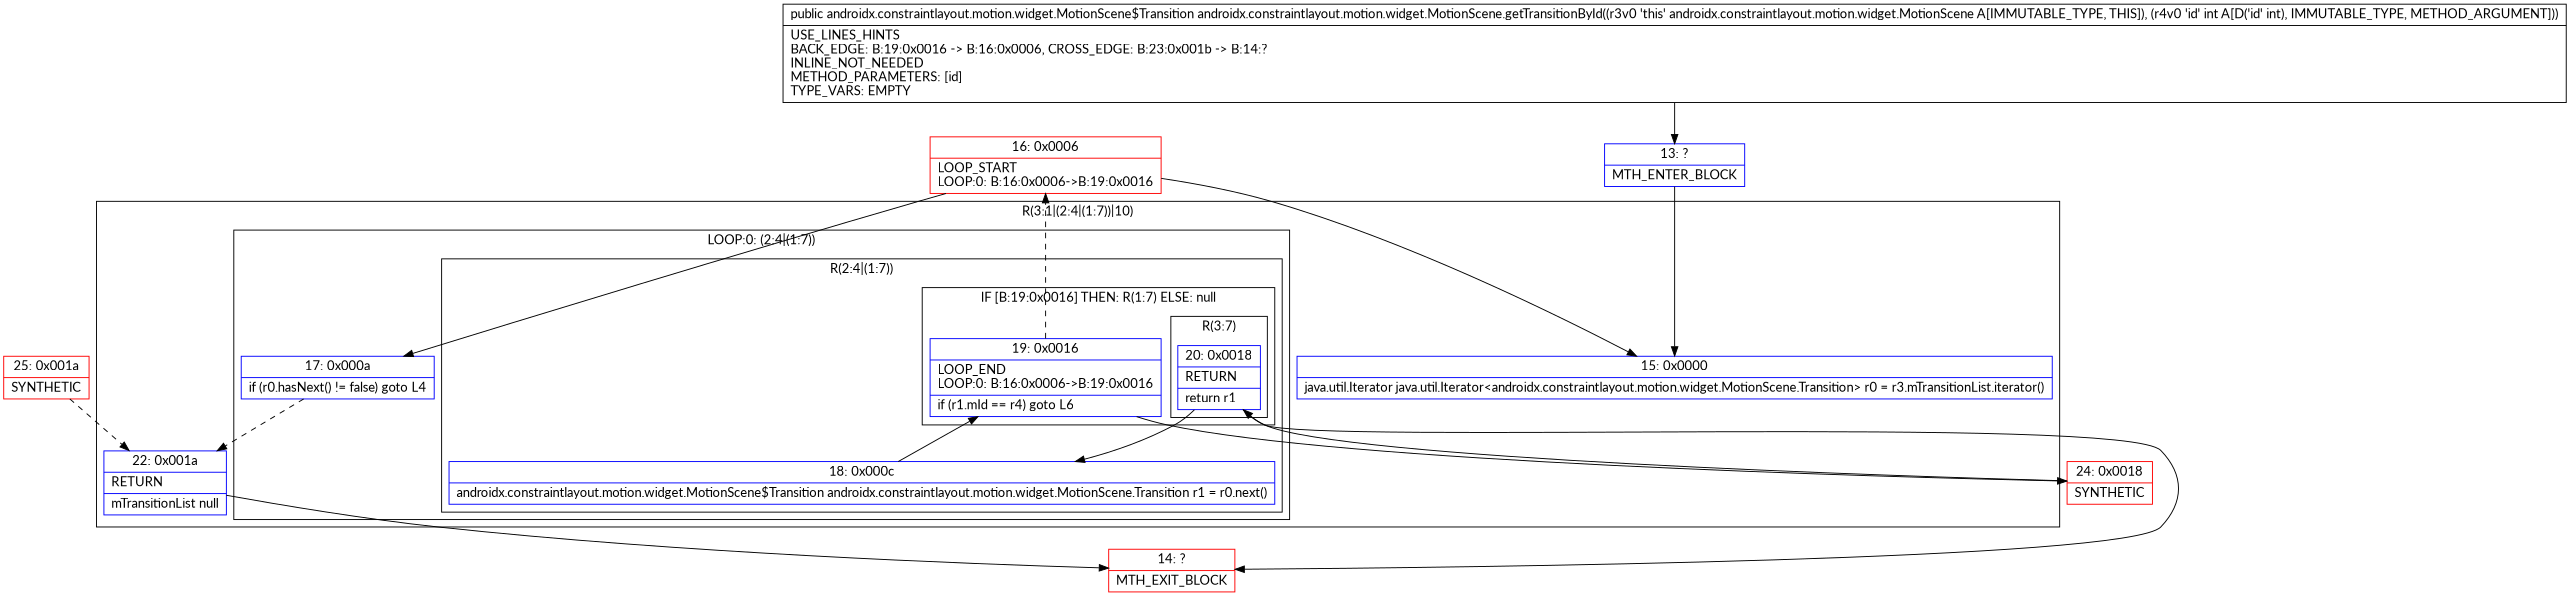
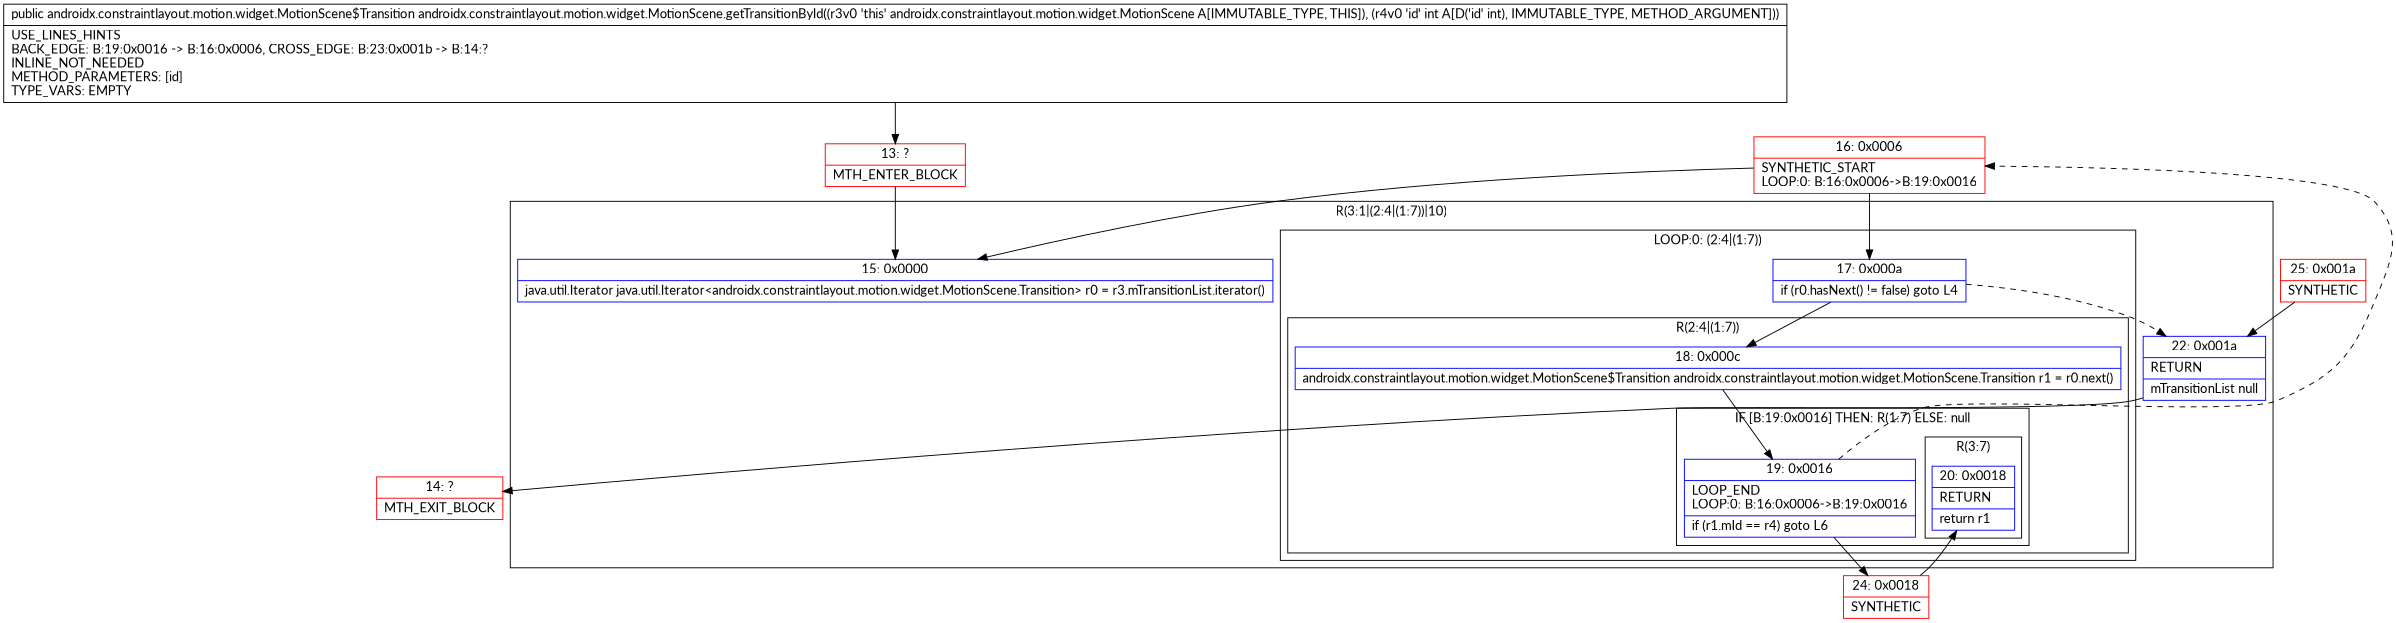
node "13: ?": color blue -> red
node "16: 0x0006": text "LOOP_START" -> "SYNTHETIC_START"
edge "25: 0x001a" -> "22: 0x001a": style dashed -> solid
edge "20: 0x0018" -> "18: 0x000c": now "17: 0x000a" -> "18: 0x000c"
edge "20: 0x0018" -> "14: ?": removed
